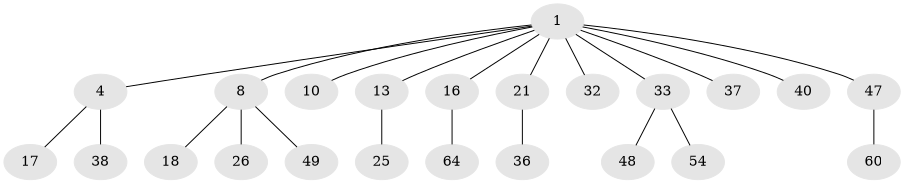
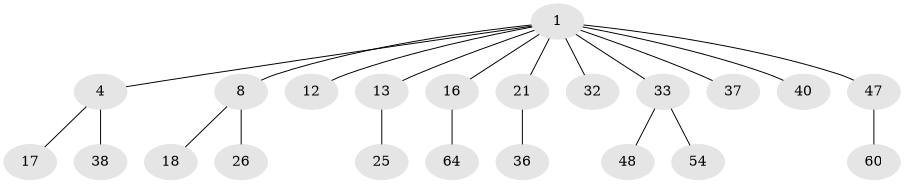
node "10": label "10" -> "12"
node "49": removed
